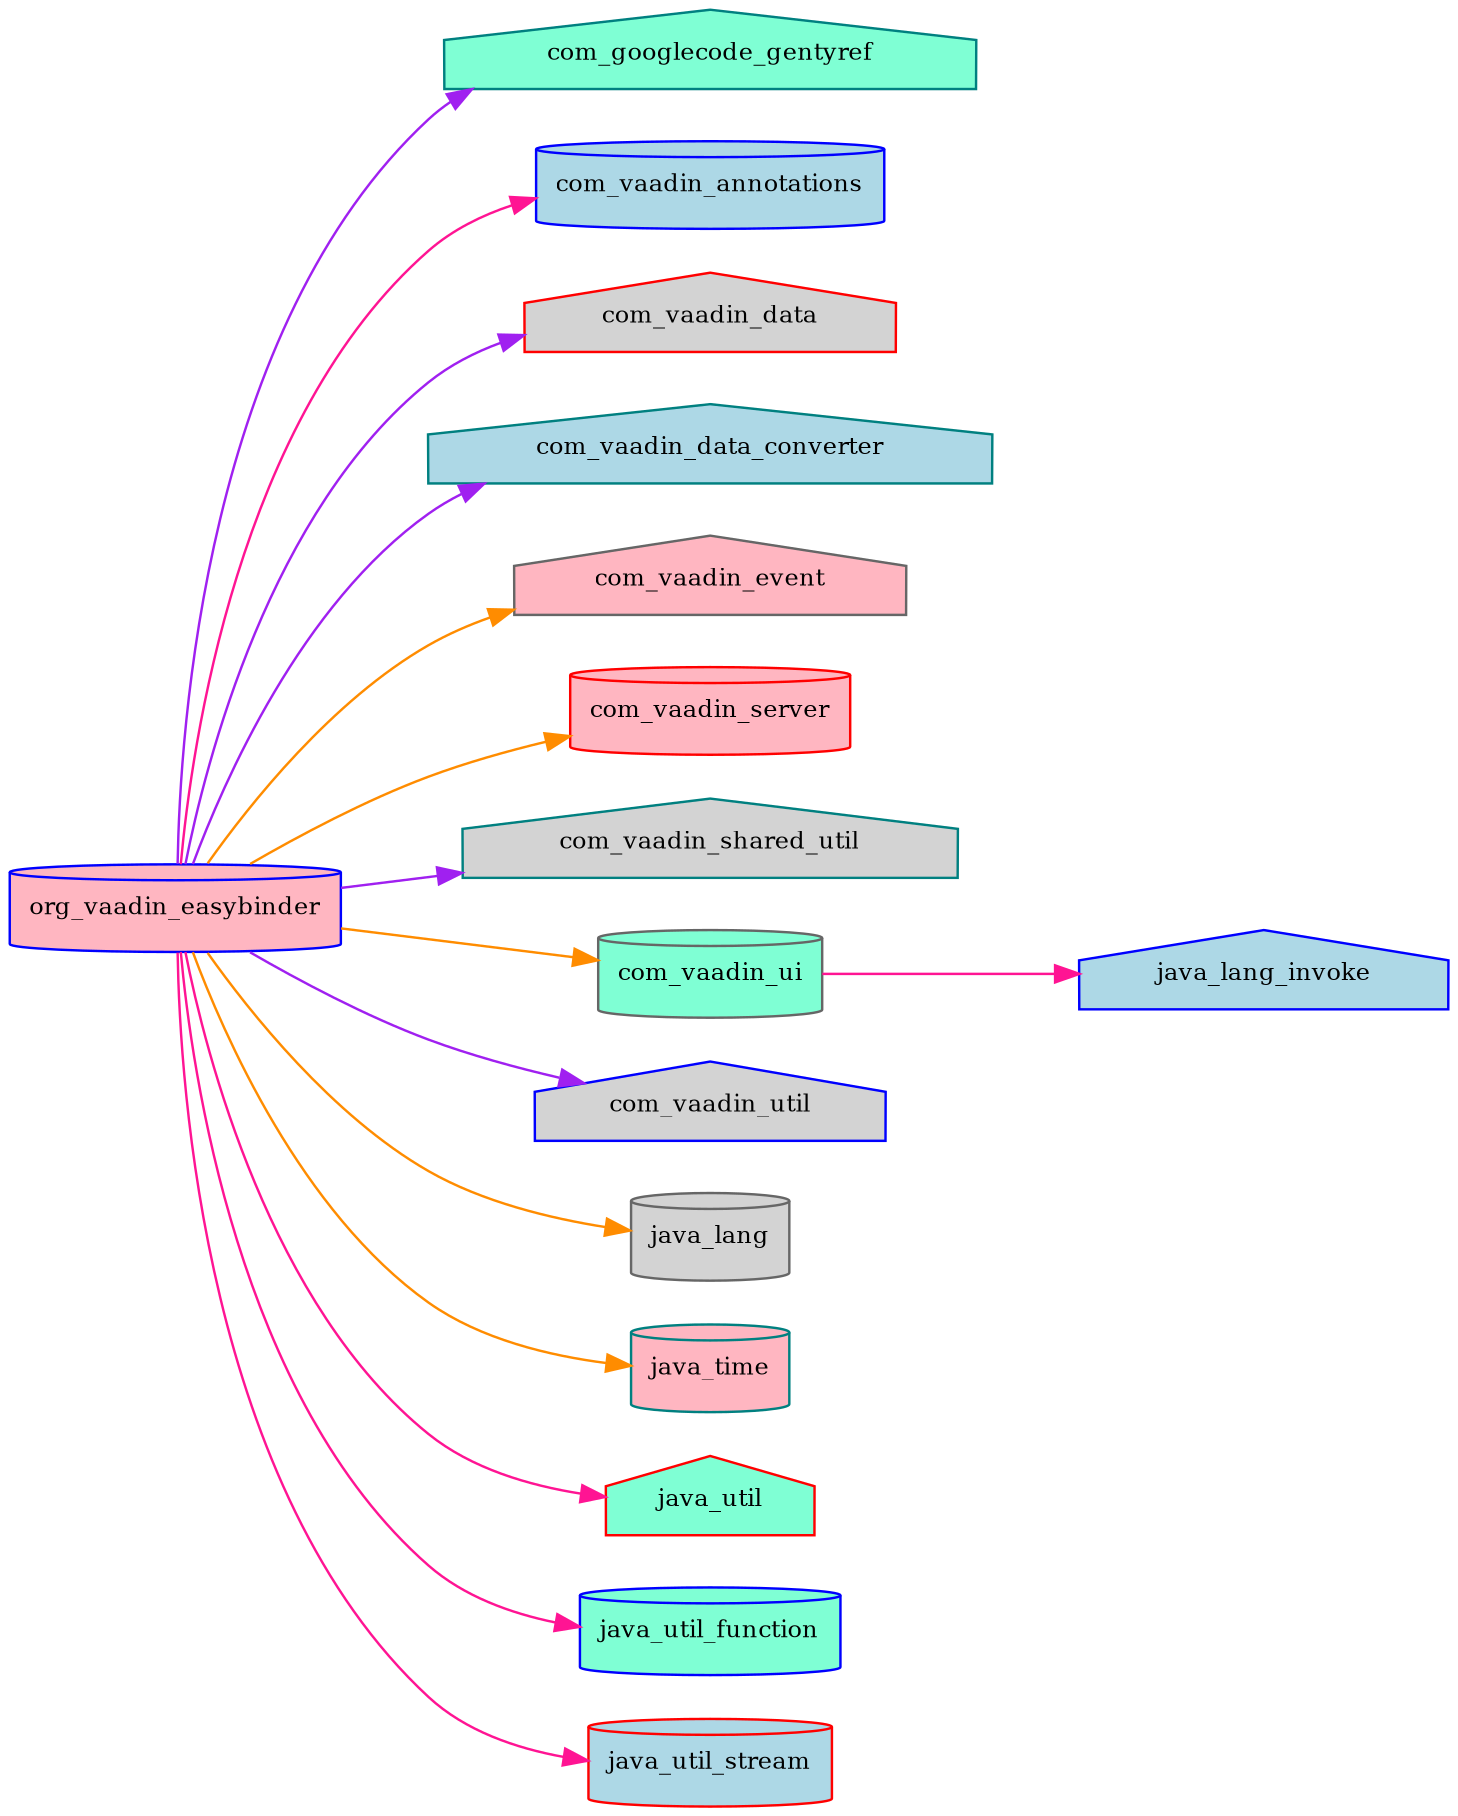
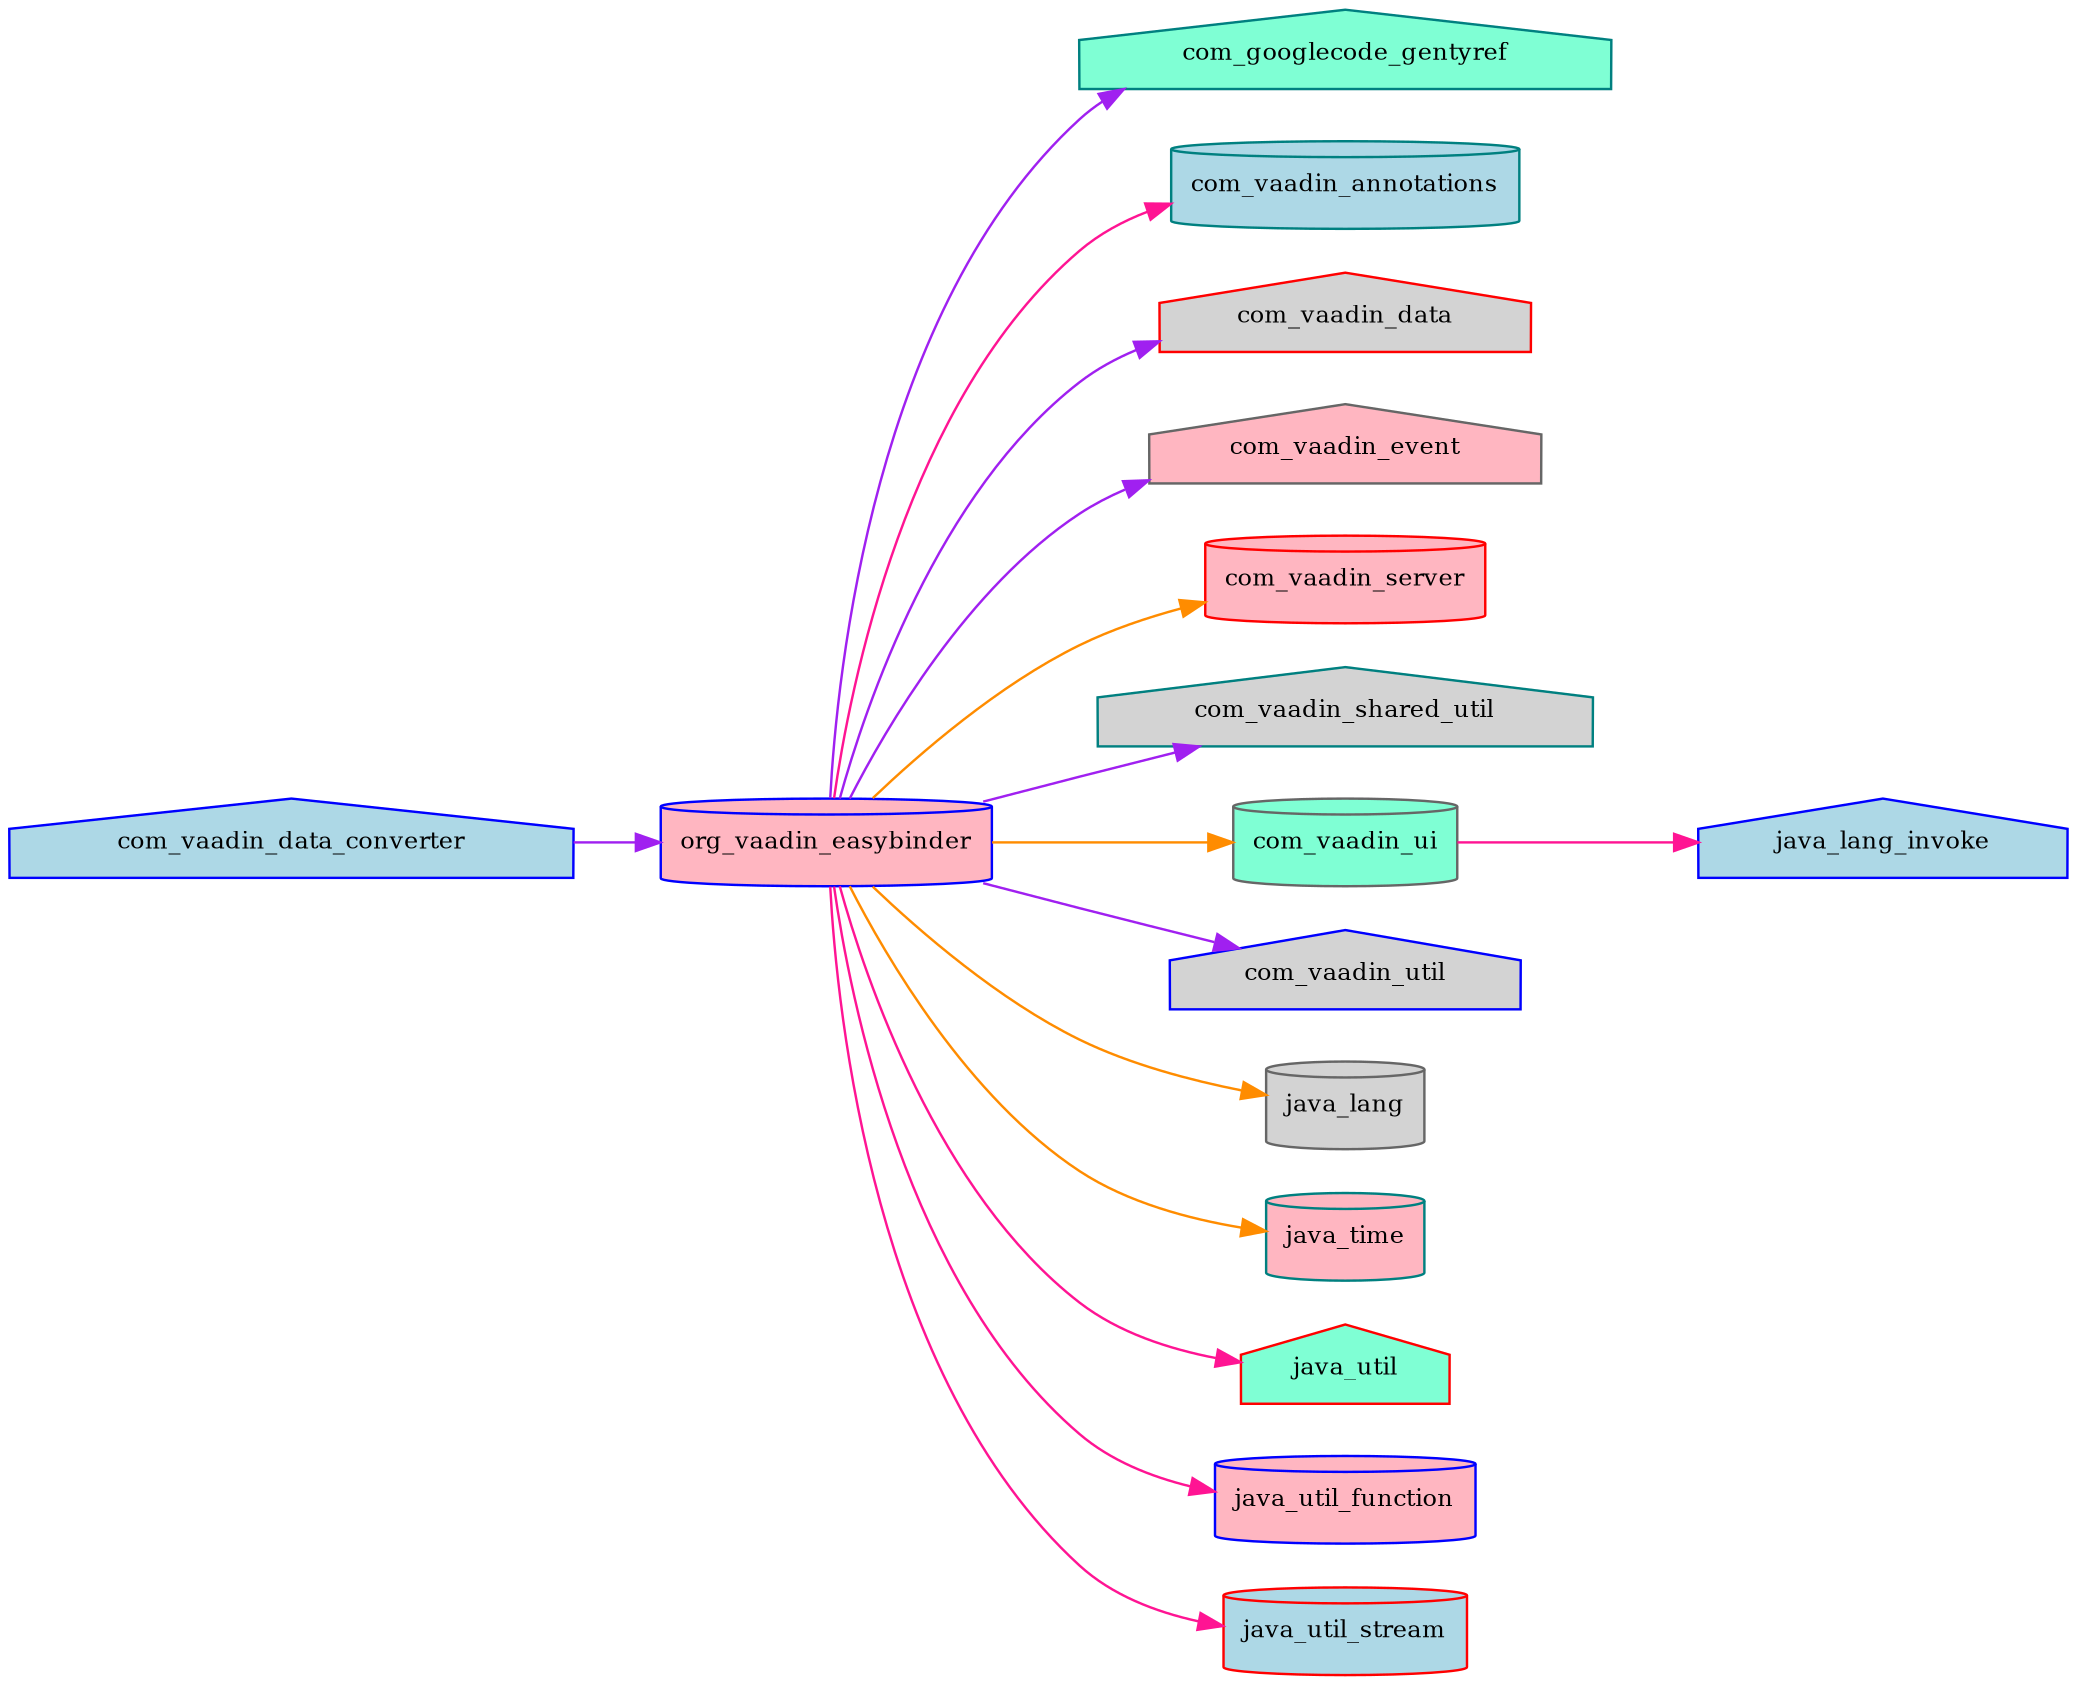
node "com_vaadin_annotations": color blue -> teal
node "com_vaadin_data_converter": color teal -> blue
edge "org_vaadin_easybinder" -> "com_vaadin_data_converter": reversed
edge "org_vaadin_easybinder" -> "com_vaadin_event": color darkorange -> purple
node "java_util_function": fillcolor aquamarine -> lightpink
